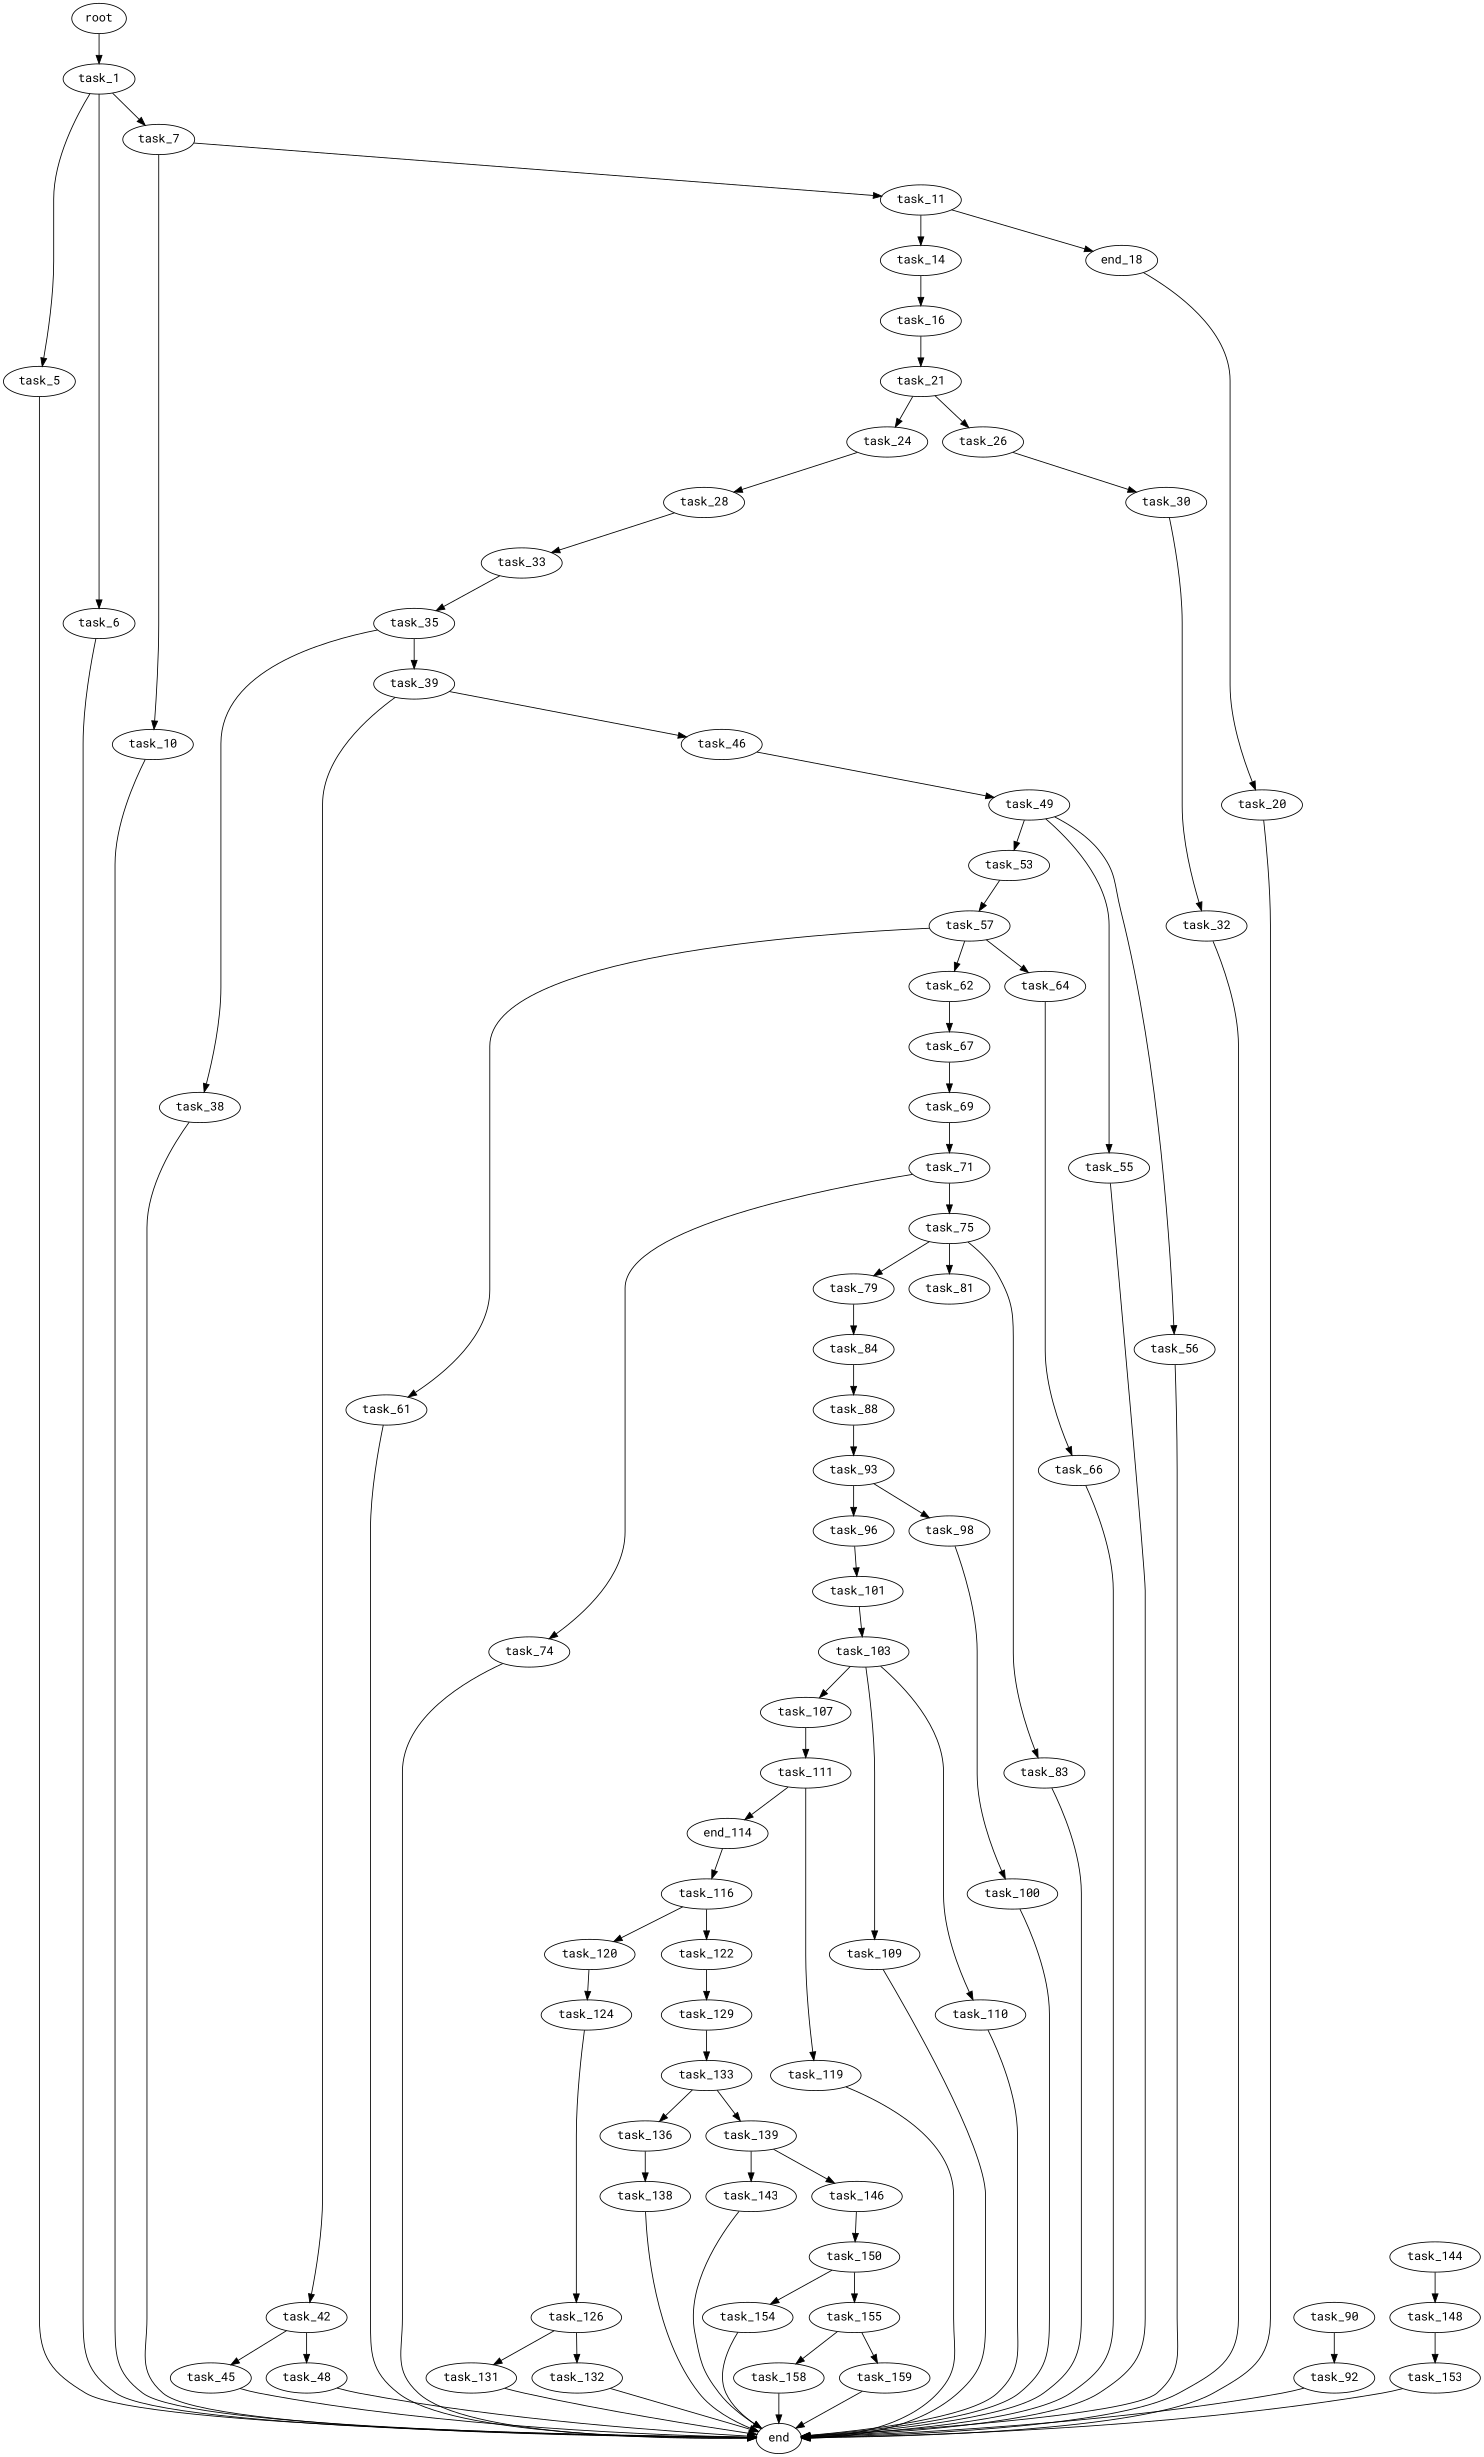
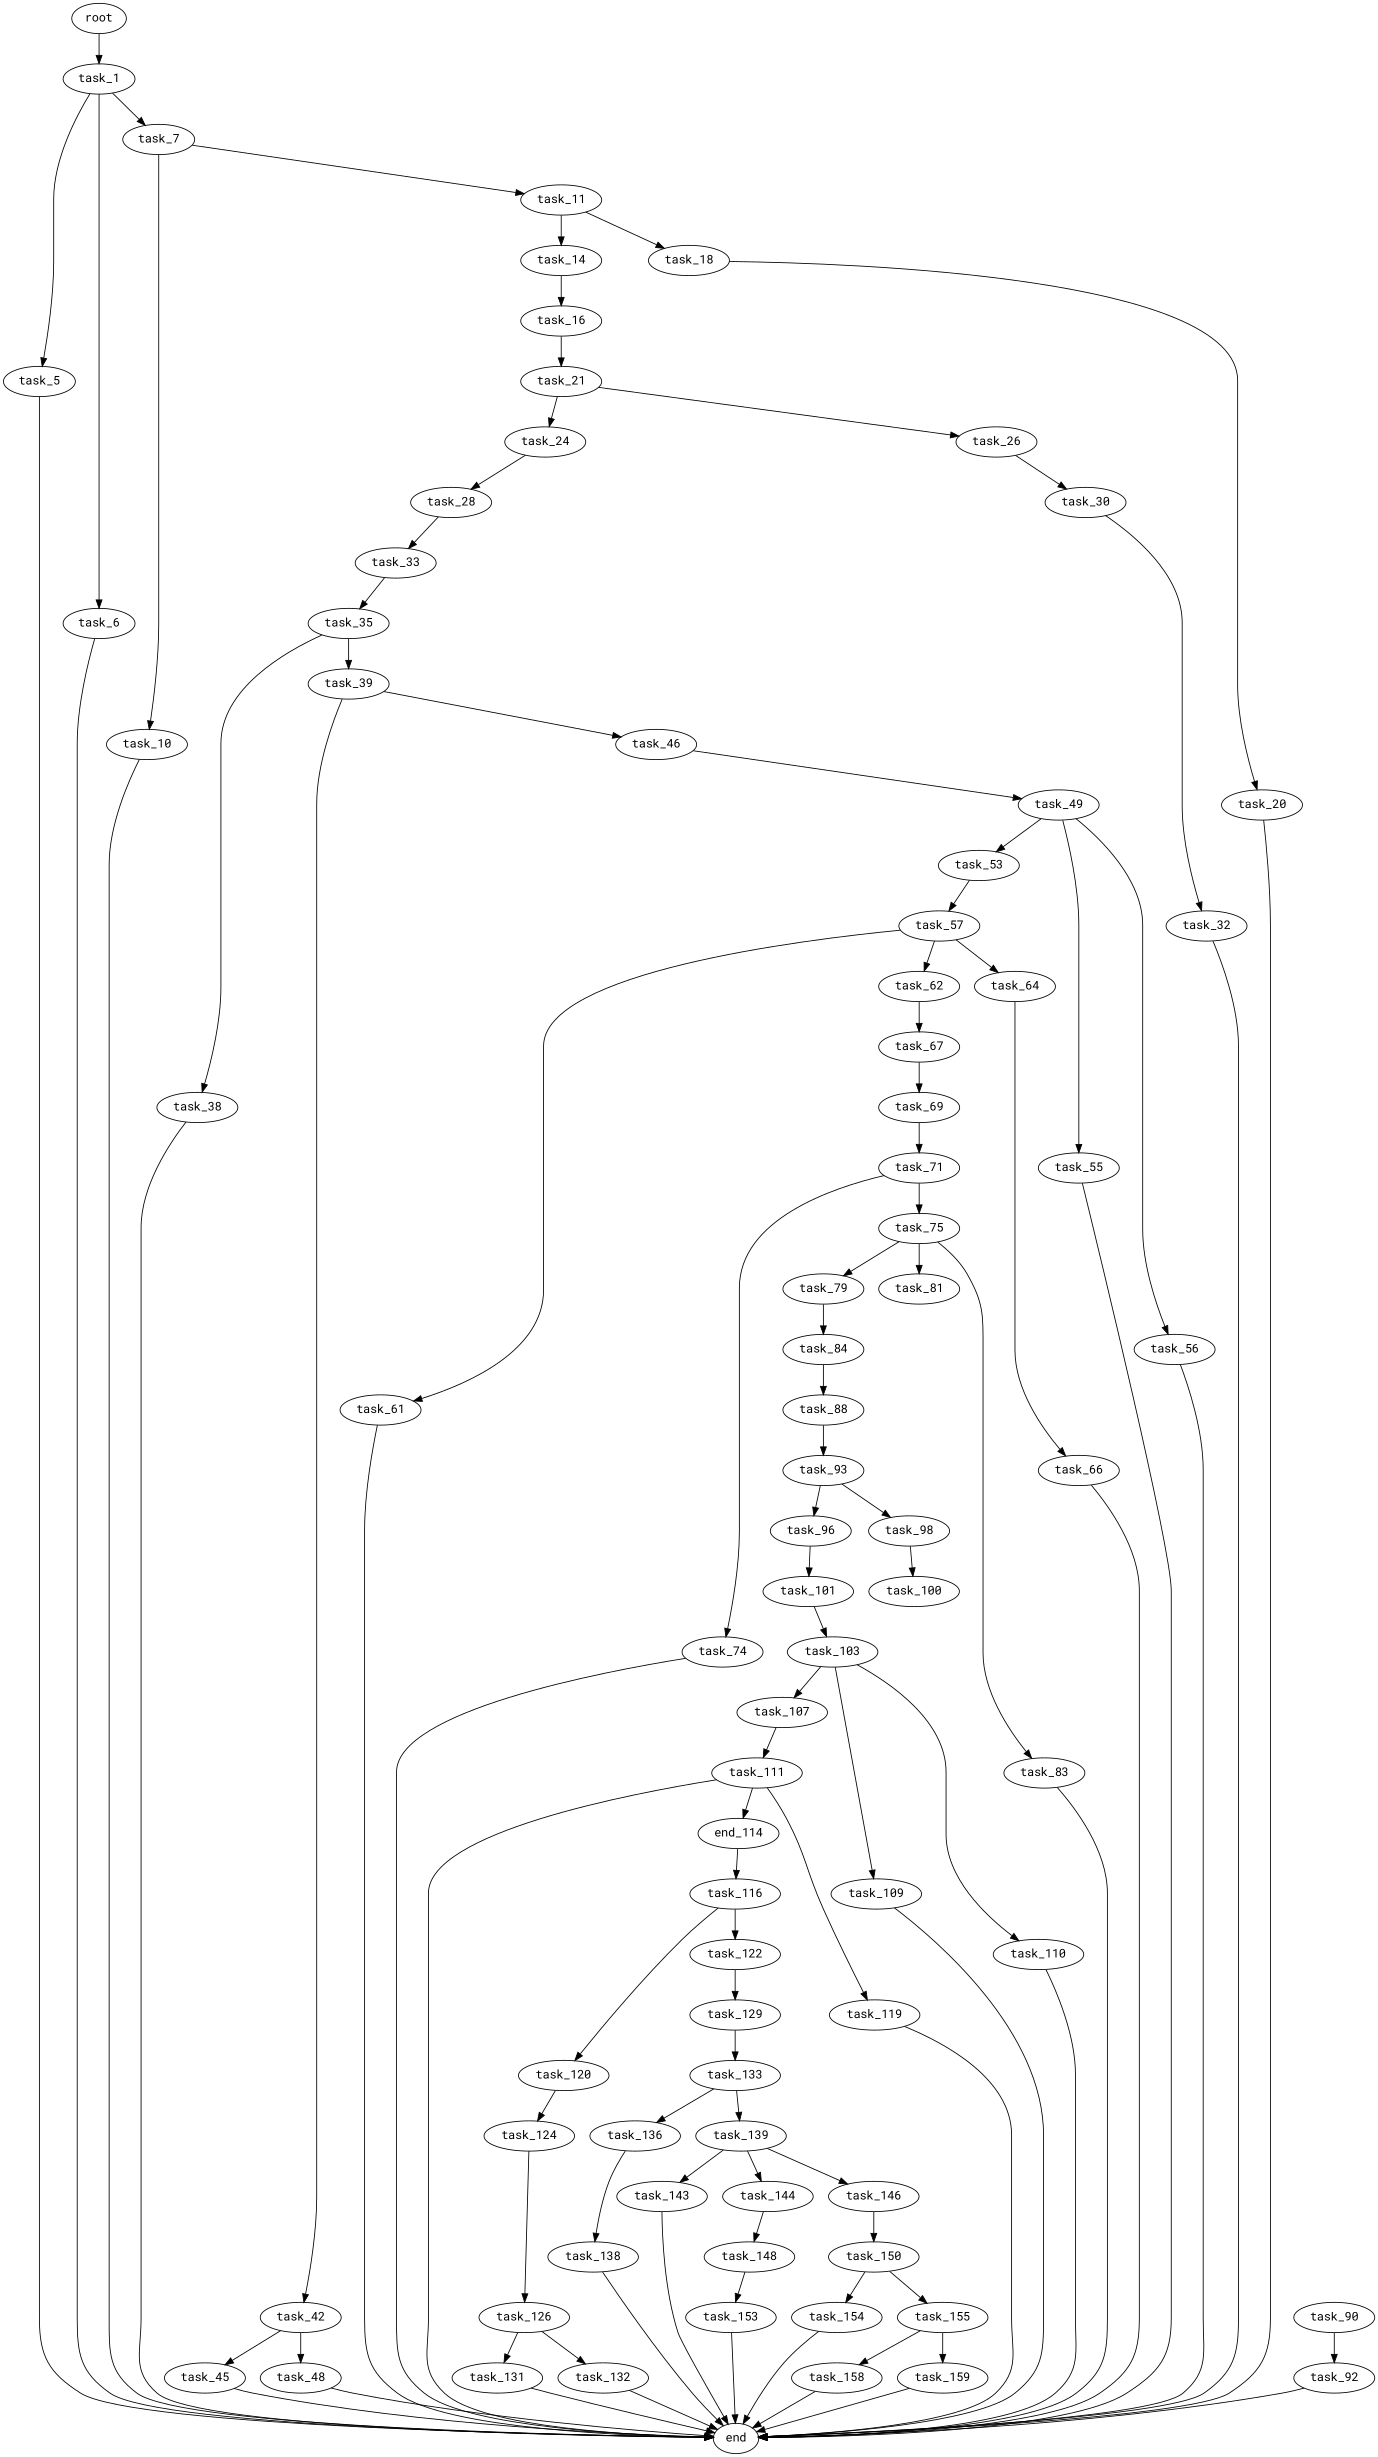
node "end_18": label "end_18" -> "task_18"
edge "task_139" -> "task_144": added
edge "task_100" -> "end": now "task_111" -> "end"
